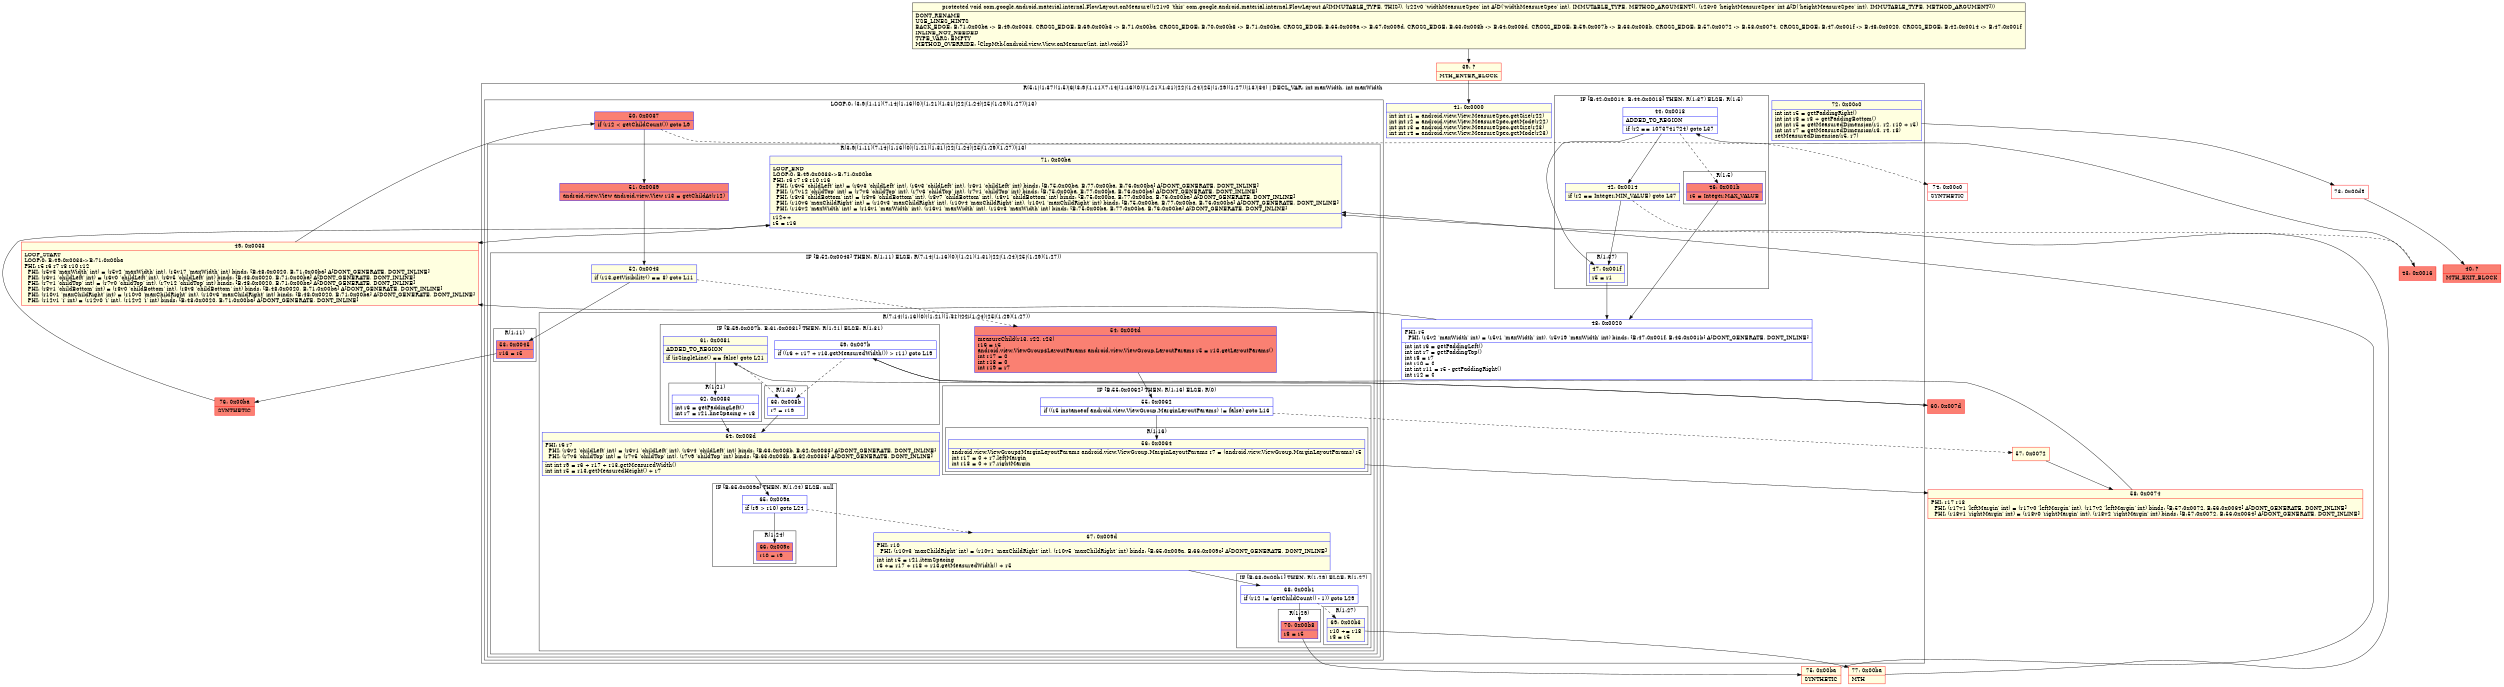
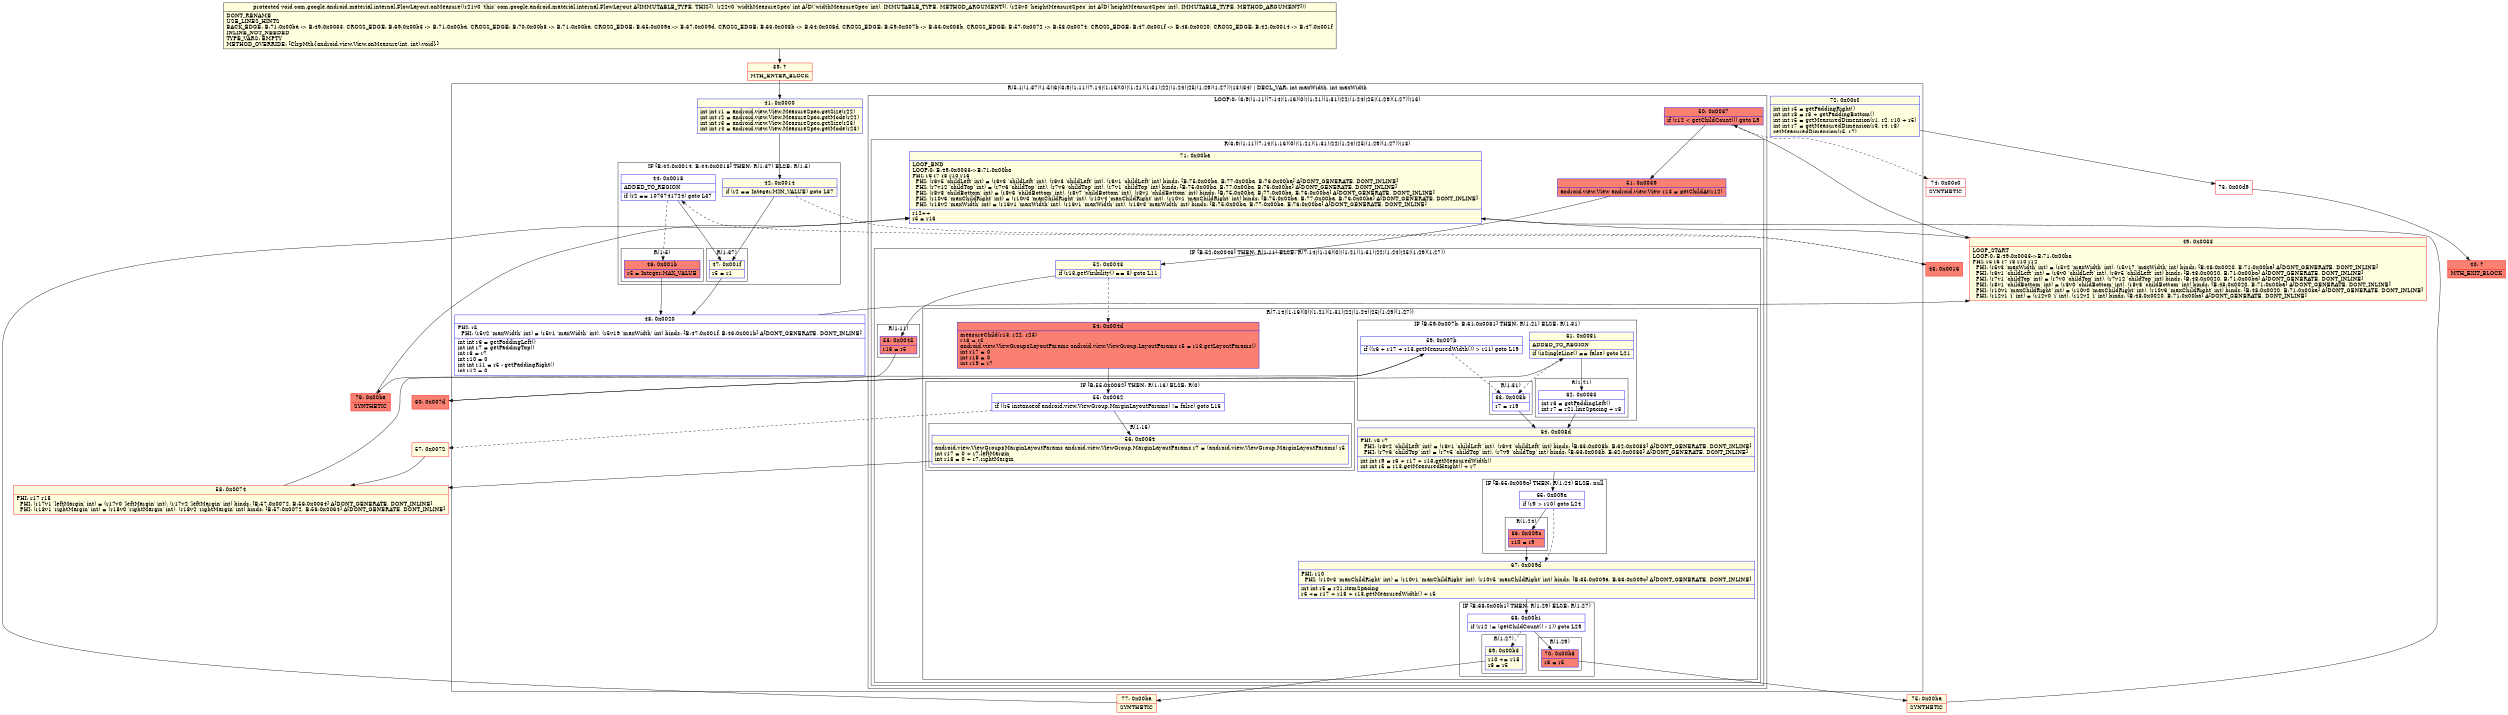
edge "44: 0x0018" -> "42: 0x0014": now "41: 0x0000" -> "42: 0x0014"
edge "43: 0x0016" -> "44: 0x0018": style solid -> dashed
edge "66: 0x009c" -> "67: 0x009d": added
node "77: 0x00ba": text "MTH" -> "SYNTHETIC"
